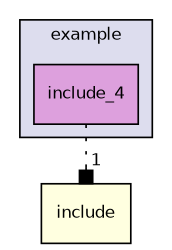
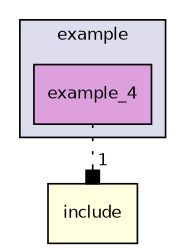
node "include_4": label "include_4" -> "example_4"
